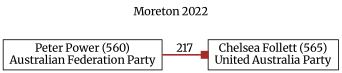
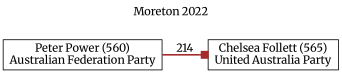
edge "Peter Power (560) Australian Federation Party" -> "Chelsea Follett (565) United Australia Party": label "217" -> "214"
